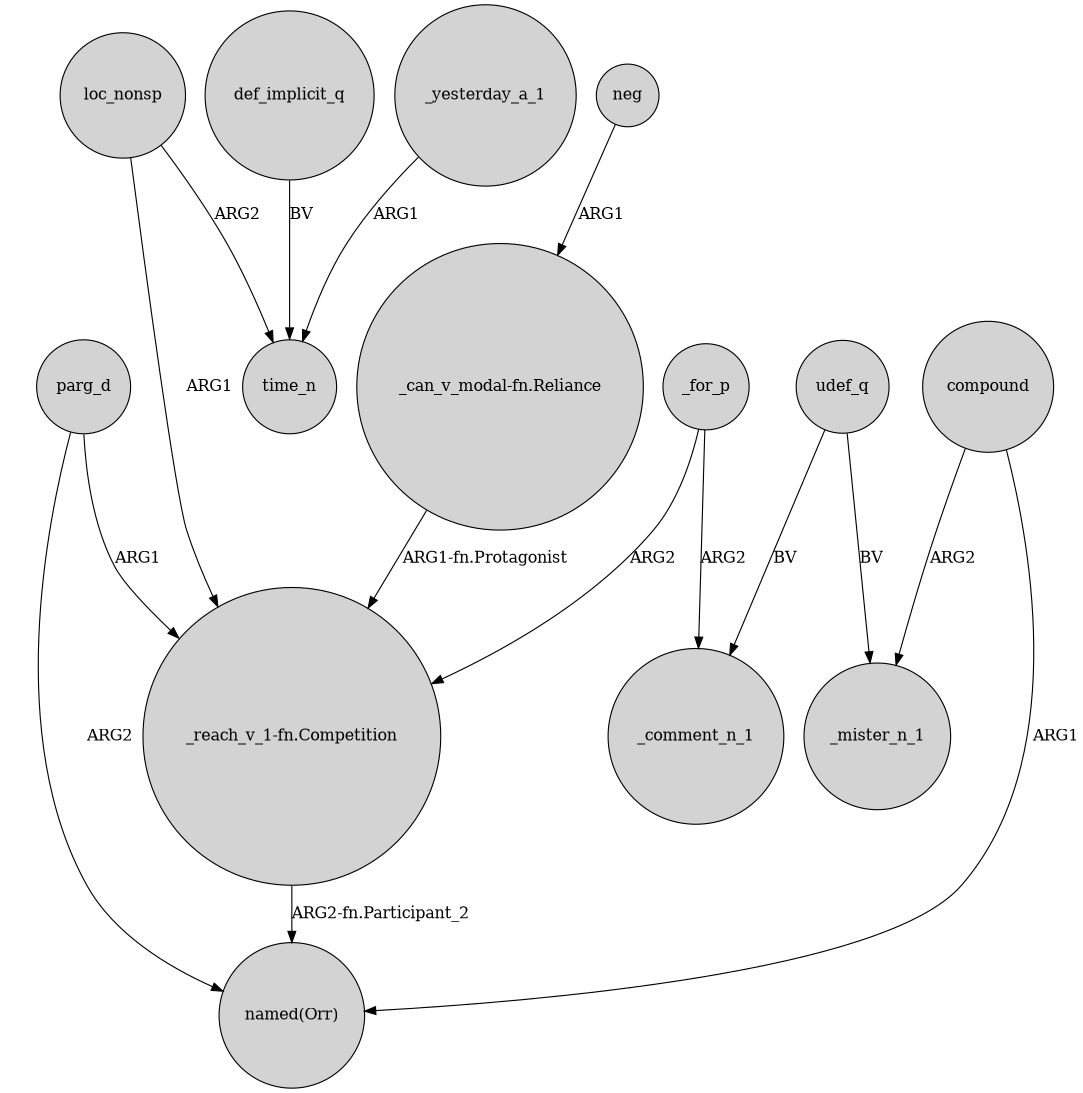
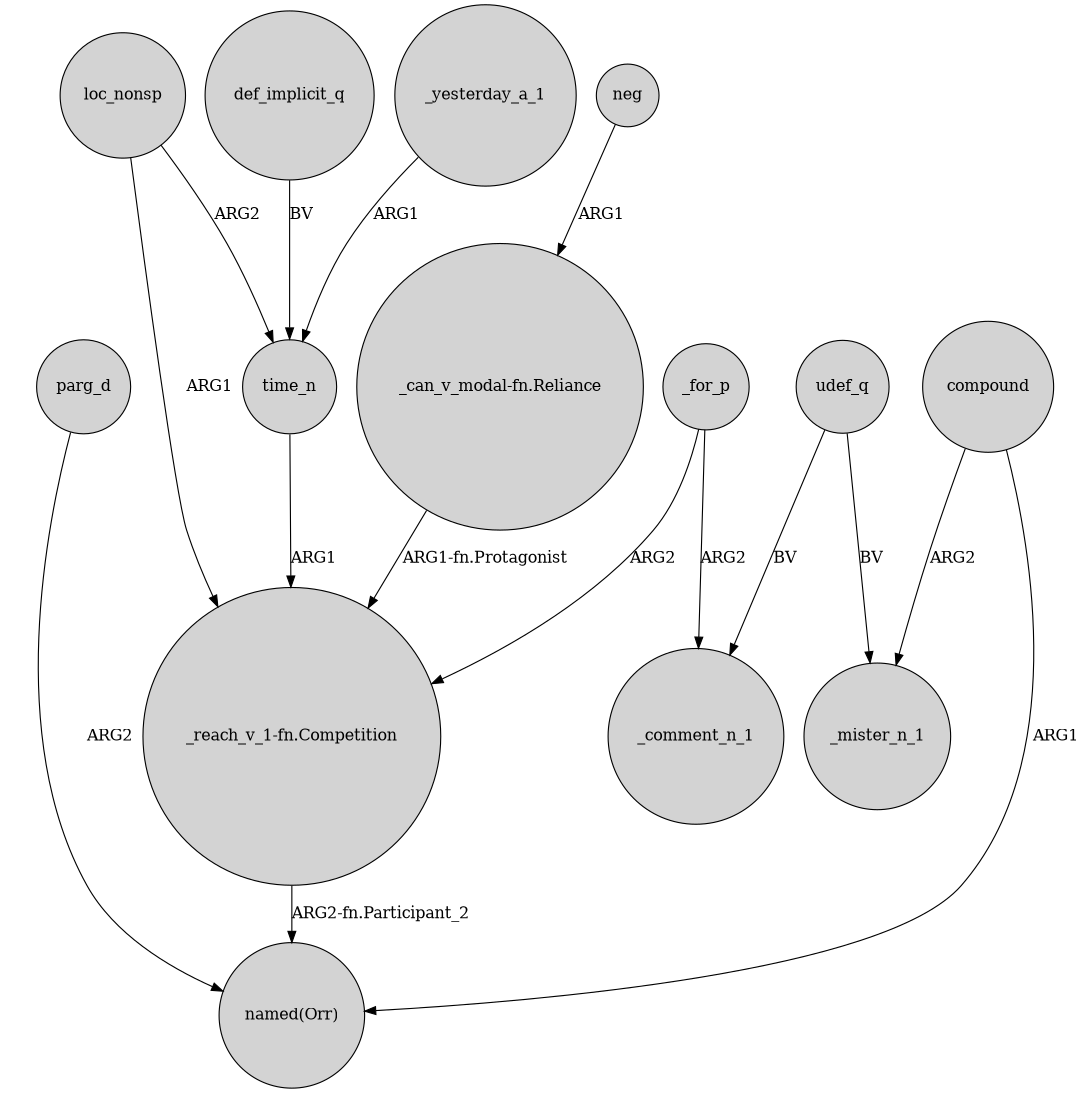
edge "parg_d" -> "_reach_v_1-fn.Competition": now "time_n" -> "_reach_v_1-fn.Competition"
